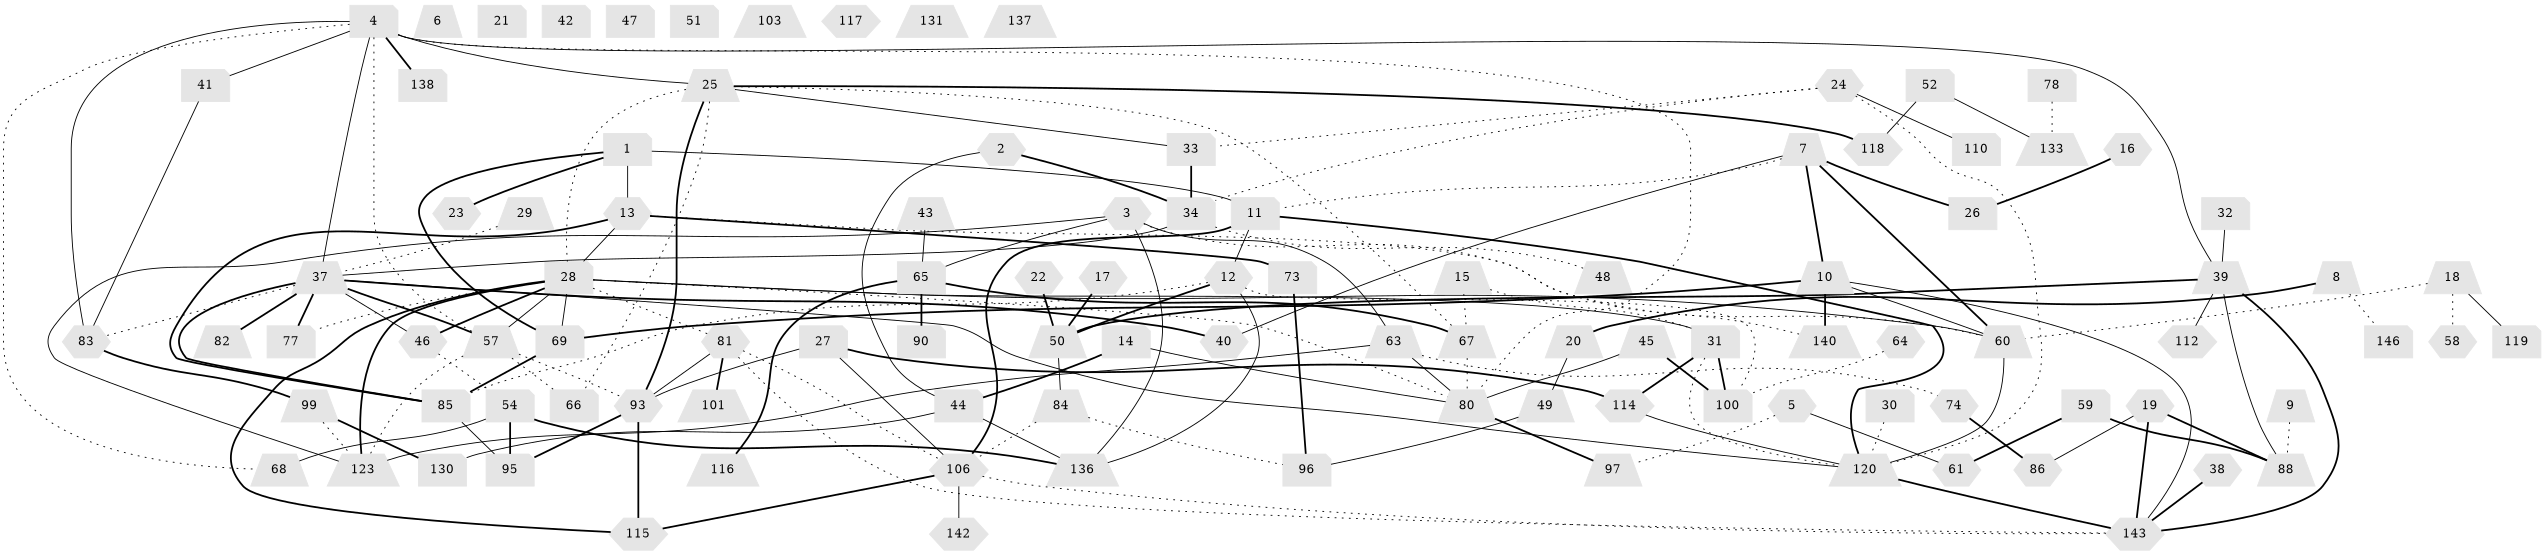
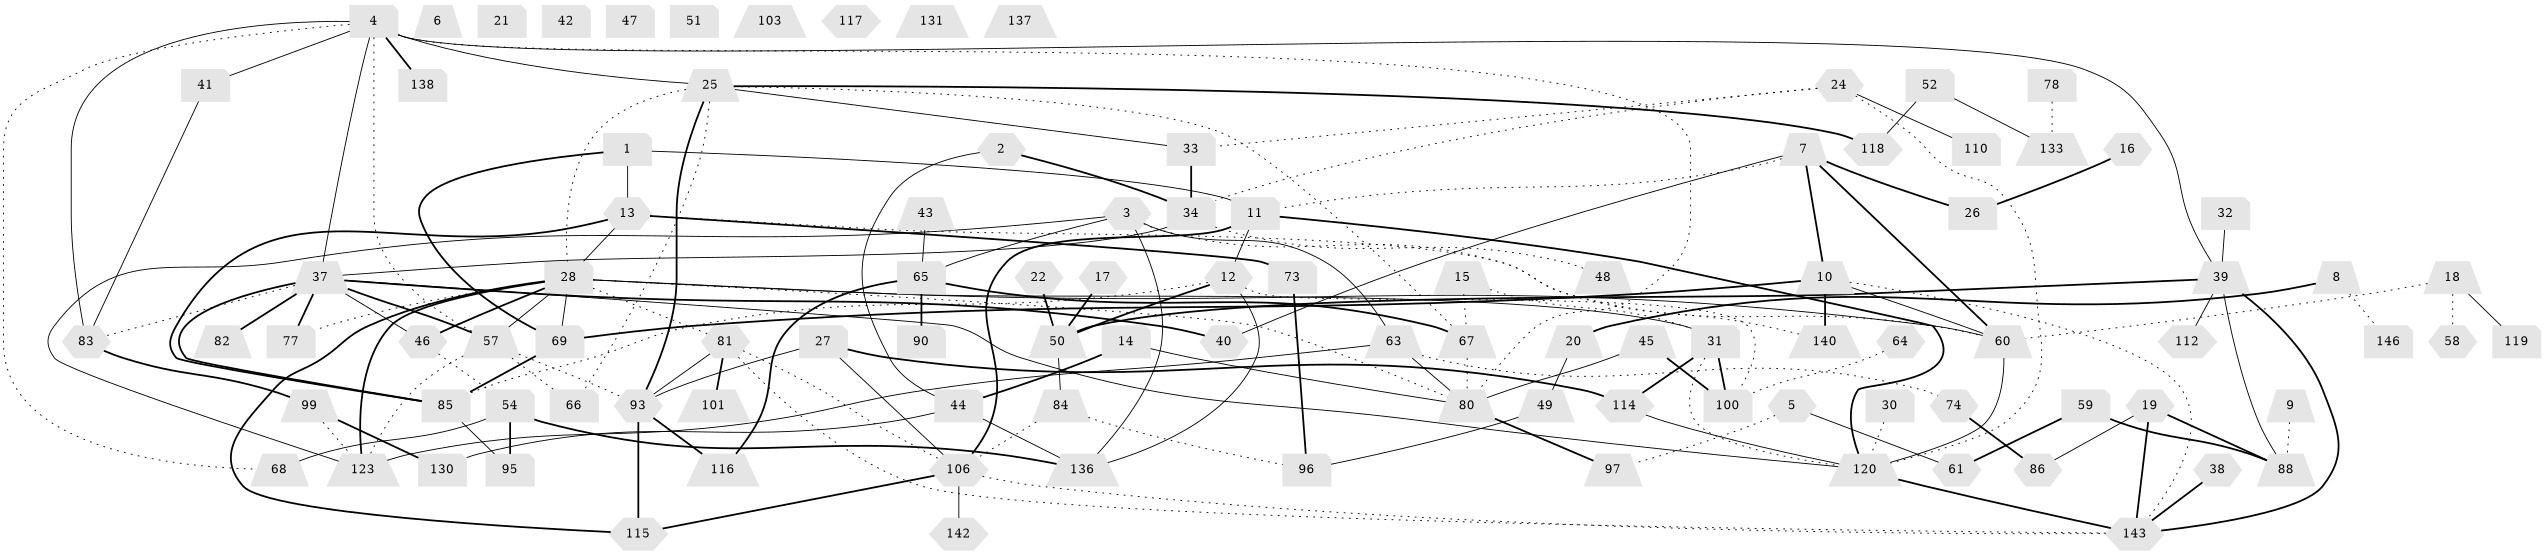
node "23": removed
node "29": removed
edge "10" -- "143": style solid -> dotted
edge "93" -- "95": now "93" -- "116"
